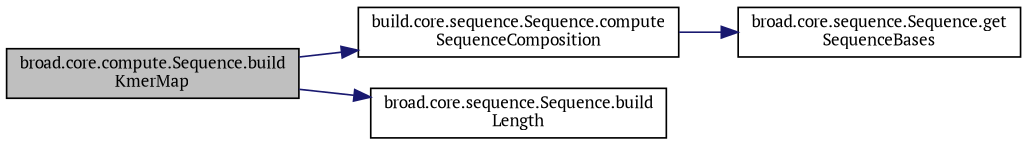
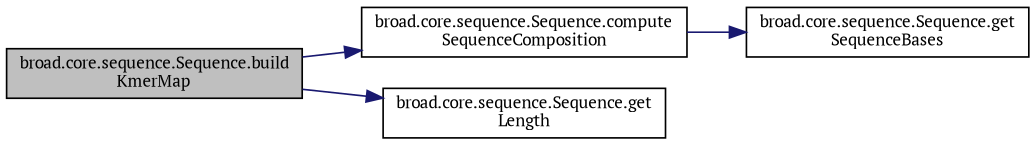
node "build.core.sequence.Sequence.compute SequenceComposition": label "build.core.sequence.Sequence.compute SequenceComposition" -> "broad.core.sequence.Sequence.compute SequenceComposition"
node "broad.core.compute.Sequence.build KmerMap": label "broad.core.compute.Sequence.build KmerMap" -> "broad.core.sequence.Sequence.build KmerMap"
node "broad.core.sequence.Sequence.build Length": label "broad.core.sequence.Sequence.build Length" -> "broad.core.sequence.Sequence.get Length"
